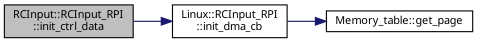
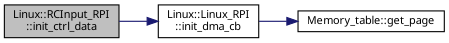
node "RCInput::RCInput_RPI ::init_ctrl_data": label "RCInput::RCInput_RPI ::init_ctrl_data" -> "Linux::RCInput_RPI ::init_ctrl_data"
node "Linux::RCInput_RPI ::init_dma_cb": label "Linux::RCInput_RPI ::init_dma_cb" -> "Linux::Linux_RPI ::init_dma_cb"
